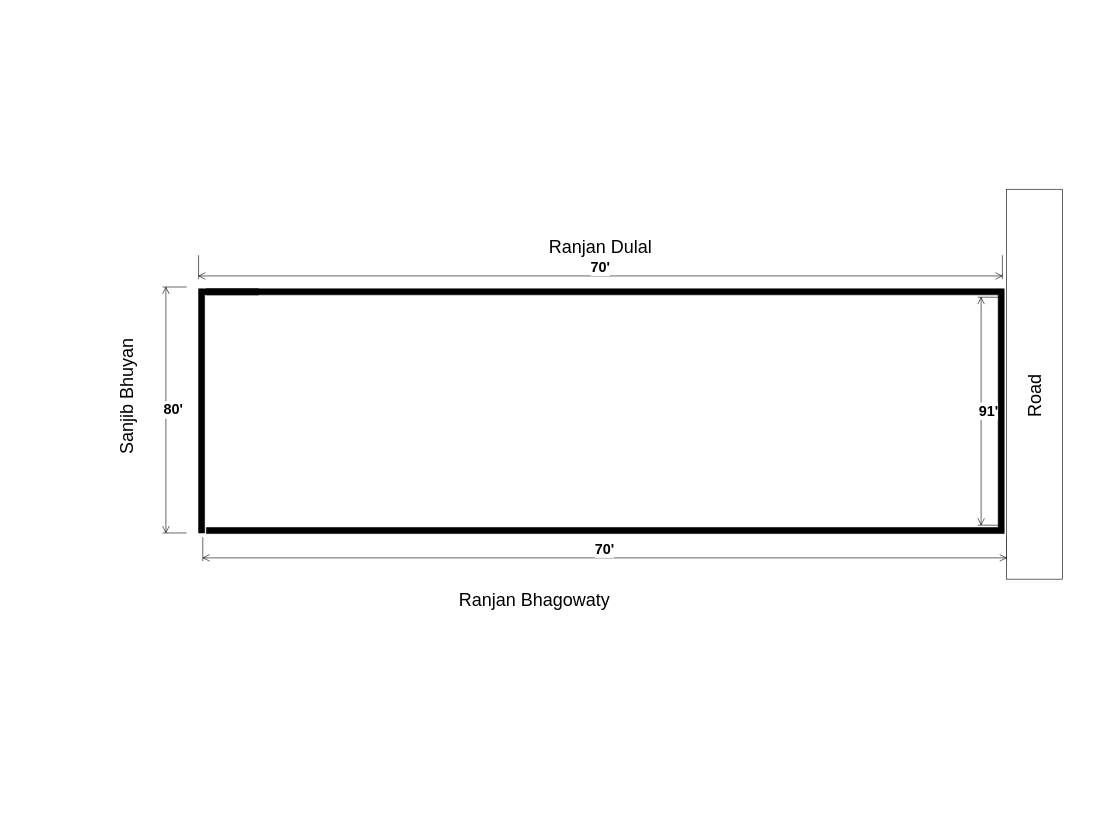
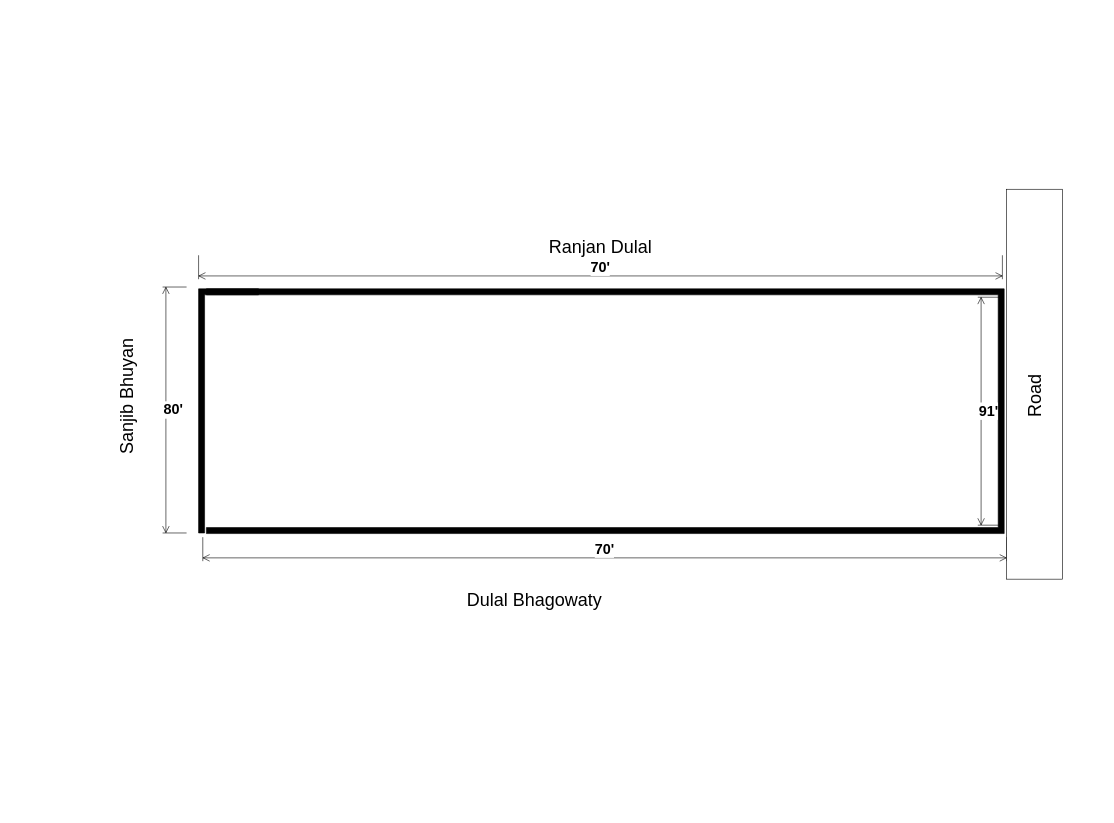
node "Ranjan Bhagowaty": label "Ranjan Bhagowaty" -> "Dulal Bhagowaty"
